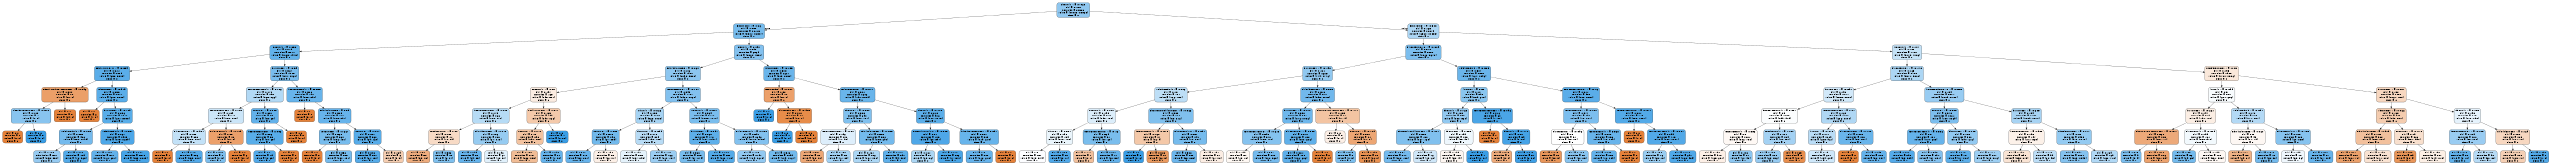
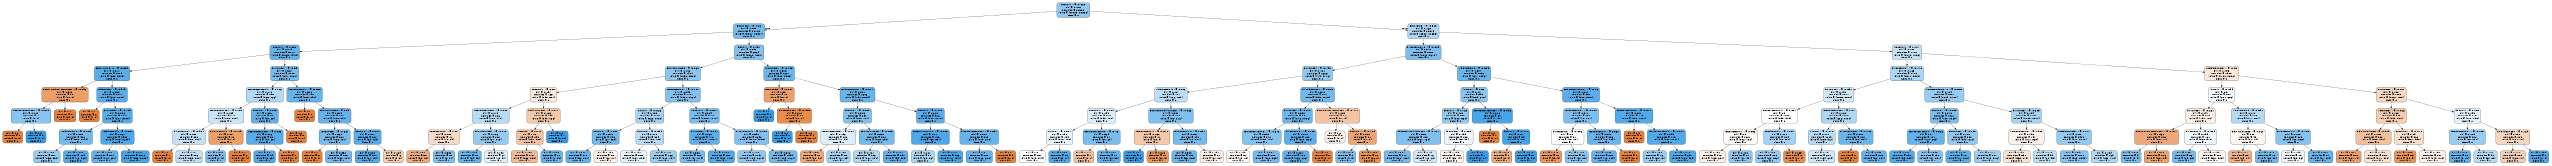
node "gini = 0.433 admission = 507 value = [255, 551] class = 1": label "gini = 0.433 admission = 507 value = [255, 551] class = 1" -> "gini = 0.433 samples = 507 value = [255, 551] class = 1"
node "gini = 0.48 samples = 226 value = [133, 200] class = 1": fillcolor #52a9e8 -> #bddef6
